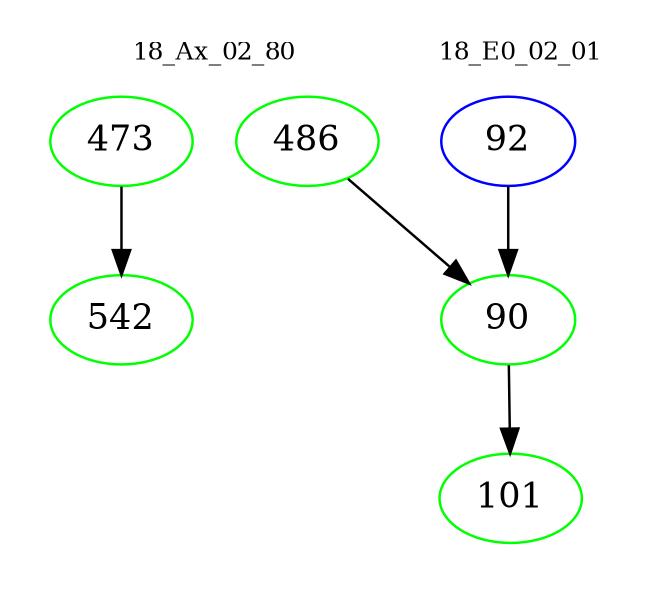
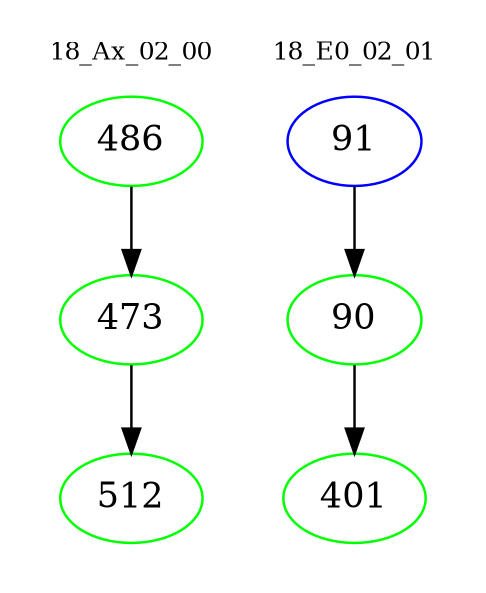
cluster "18_Ax_02_80": label "18_Ax_02_80" -> "18_Ax_02_00"
node "92": label "92" -> "91"
edge "486" -> "90": now "486" -> "473"
node "542": label "542" -> "512"
node "101": label "101" -> "401"
